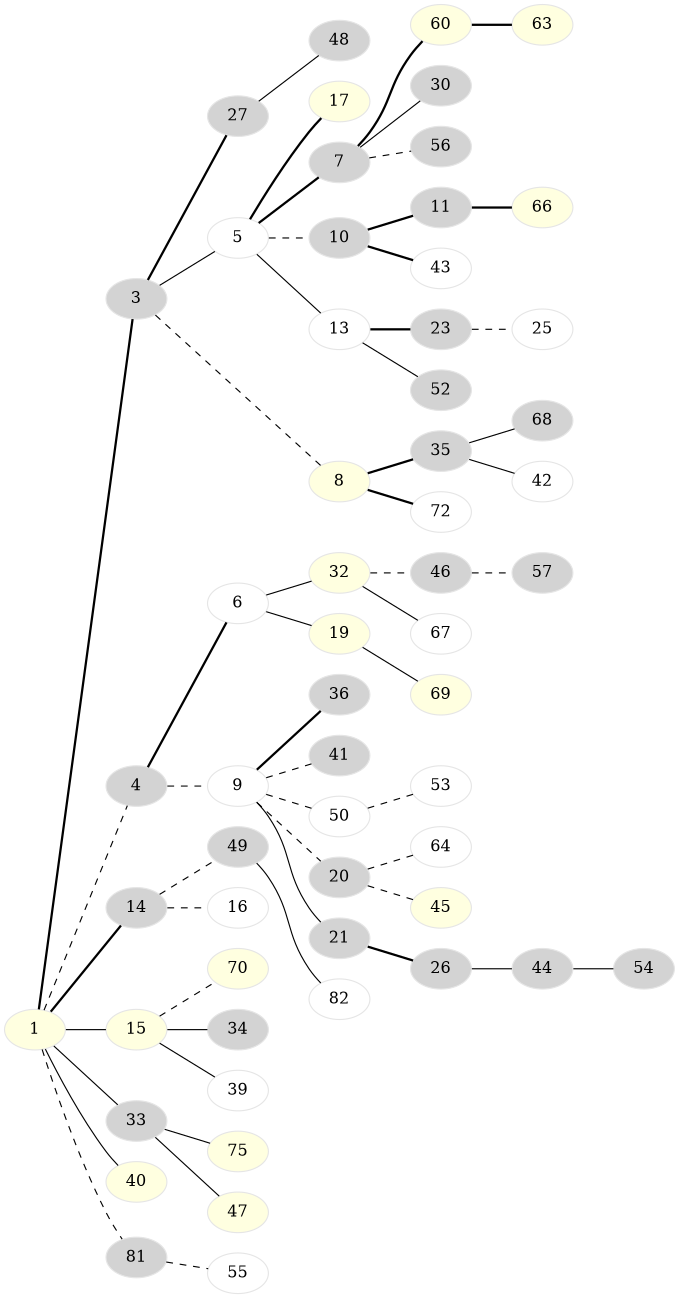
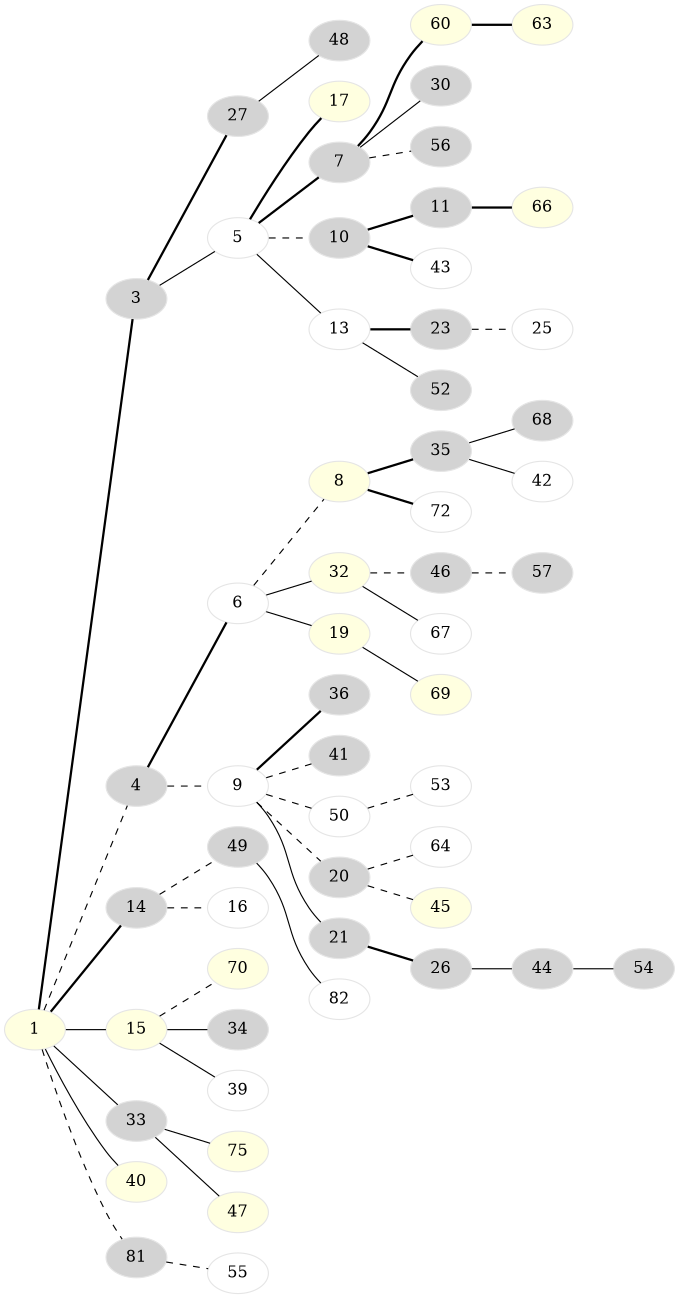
edge "3" -- "8": now "6" -- "8"
